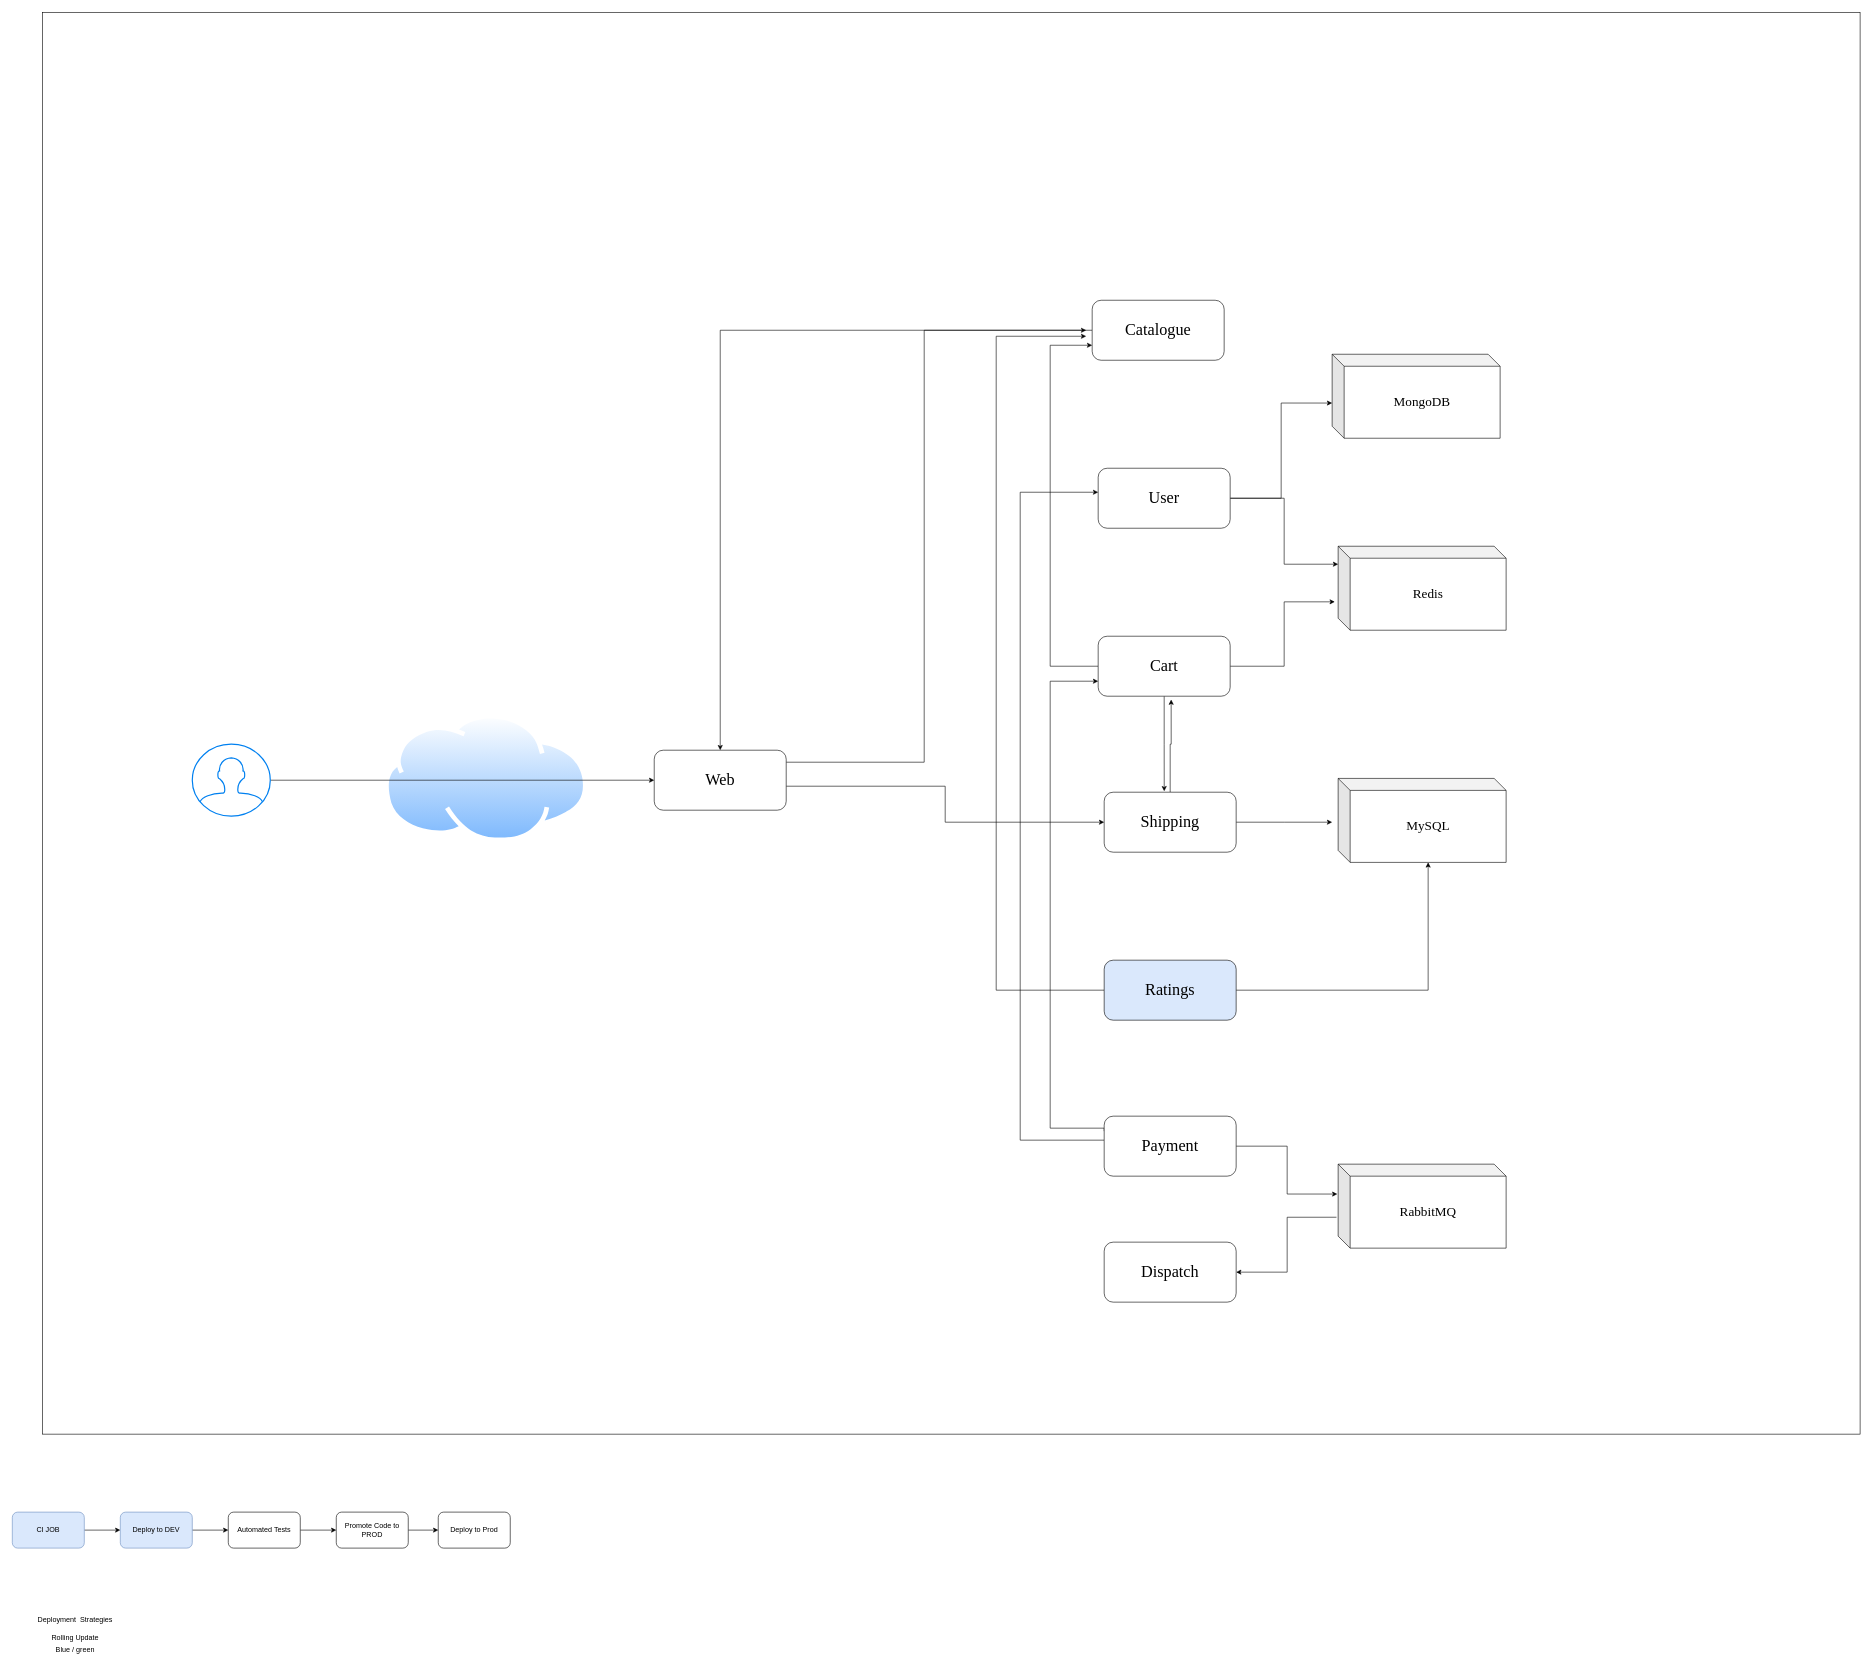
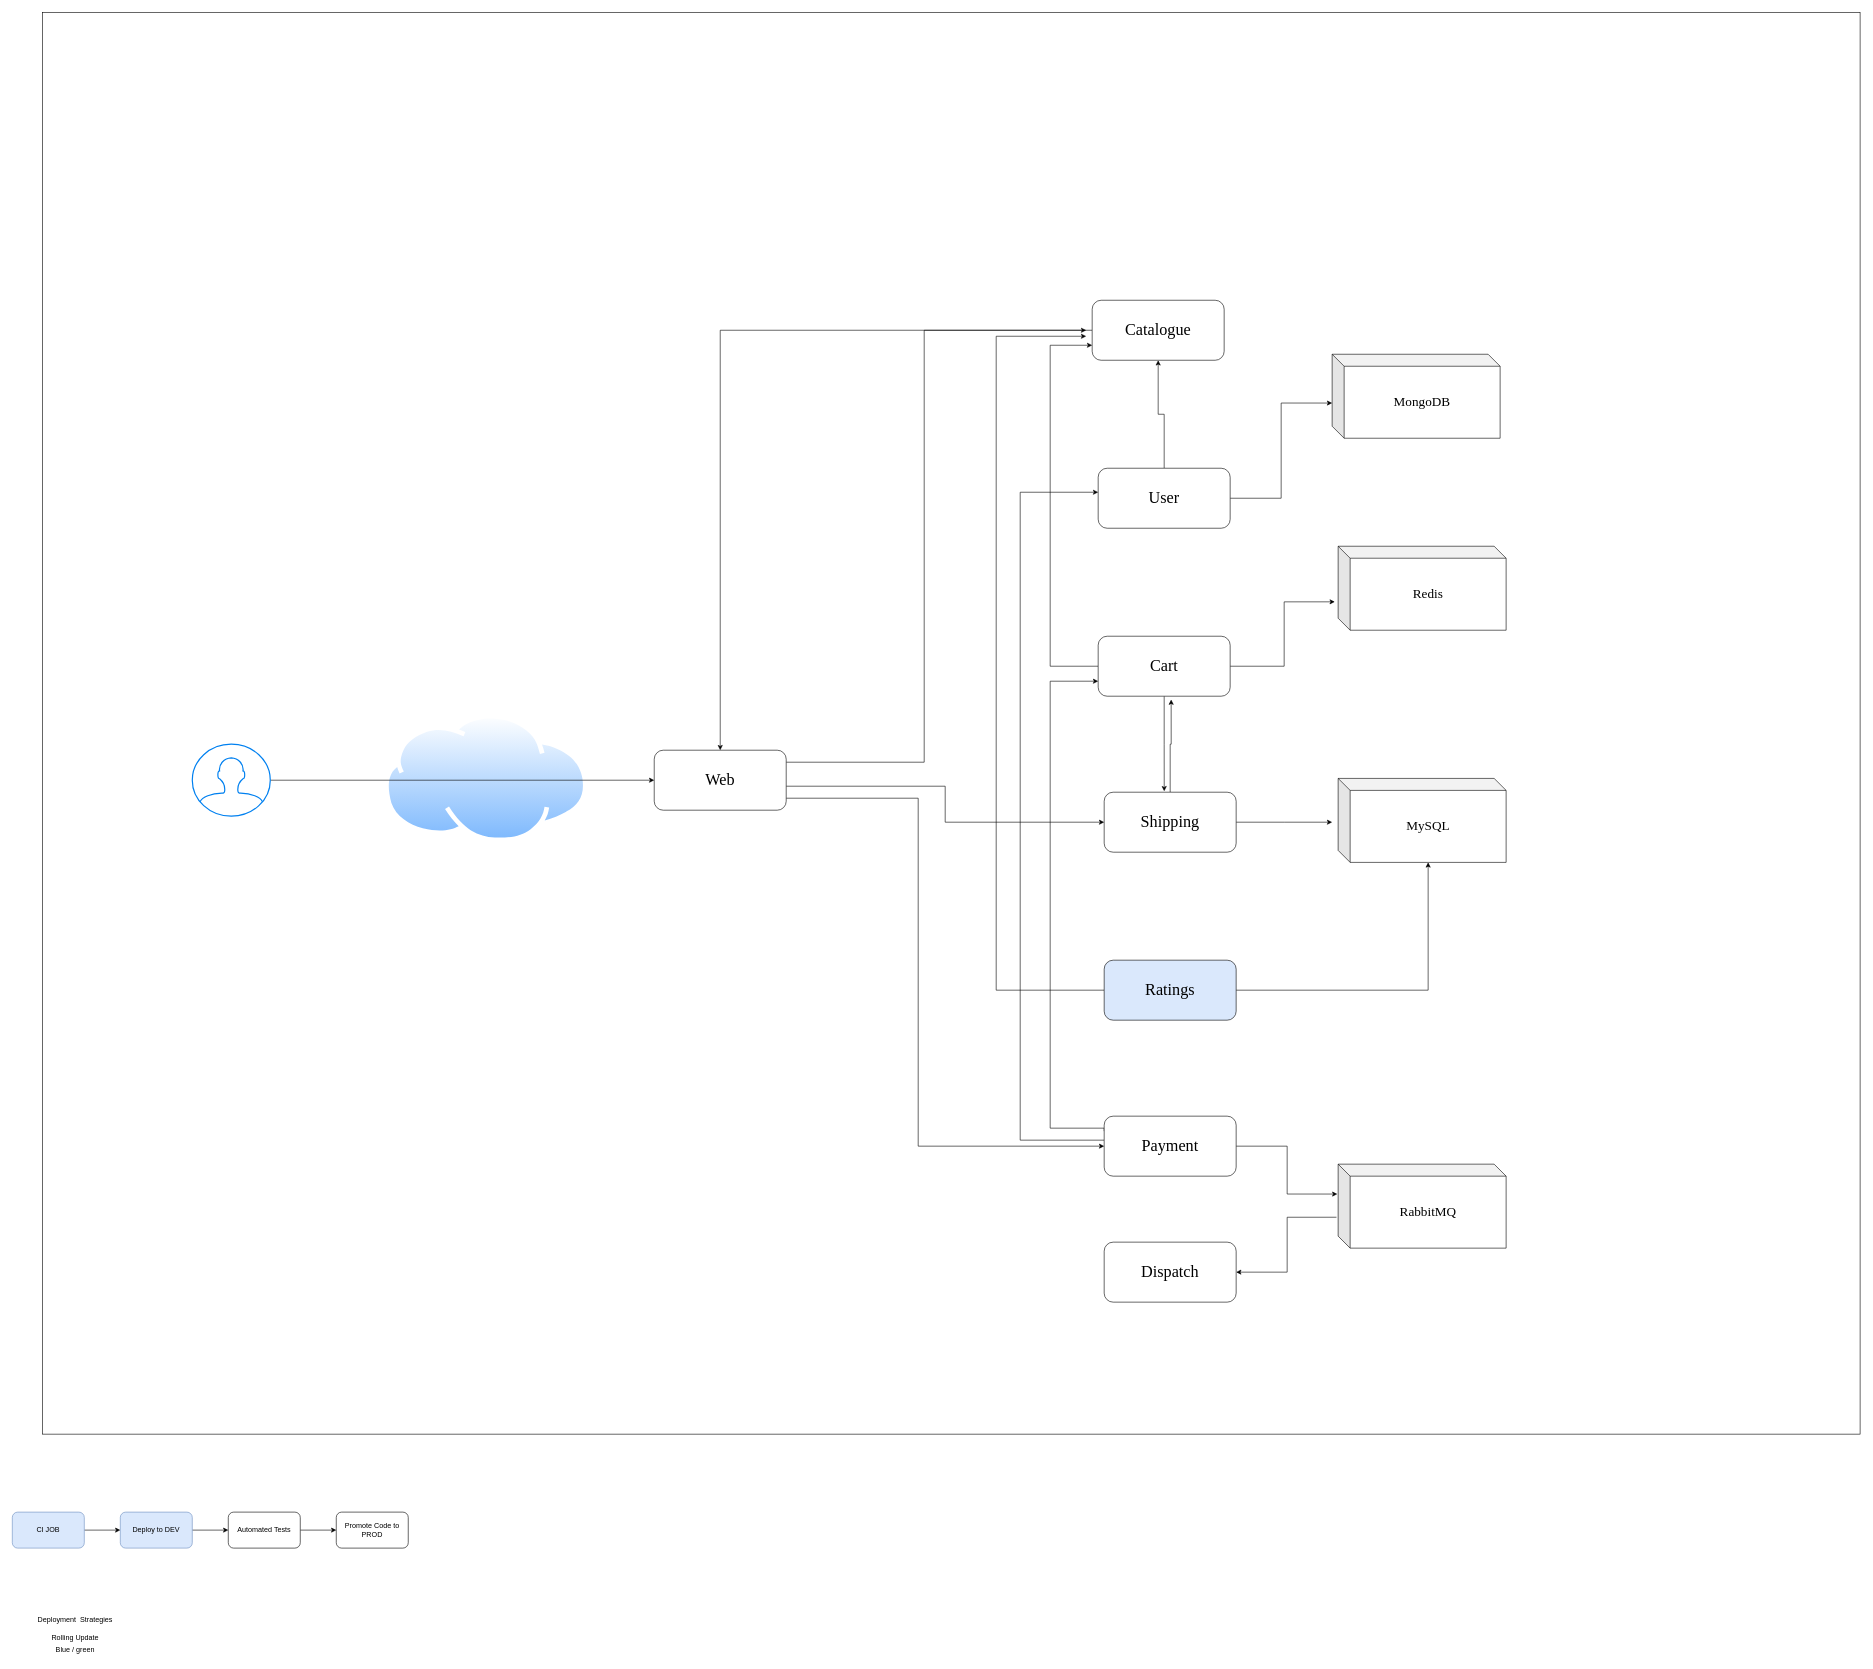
edge "User" -> "Redis": now "User" -> "Catalogue"
edge "Web" -> "Payment": added
edge "Promote Code to PROD" -> "Deploy to Prod": removed
node "Deploy to Prod": removed
